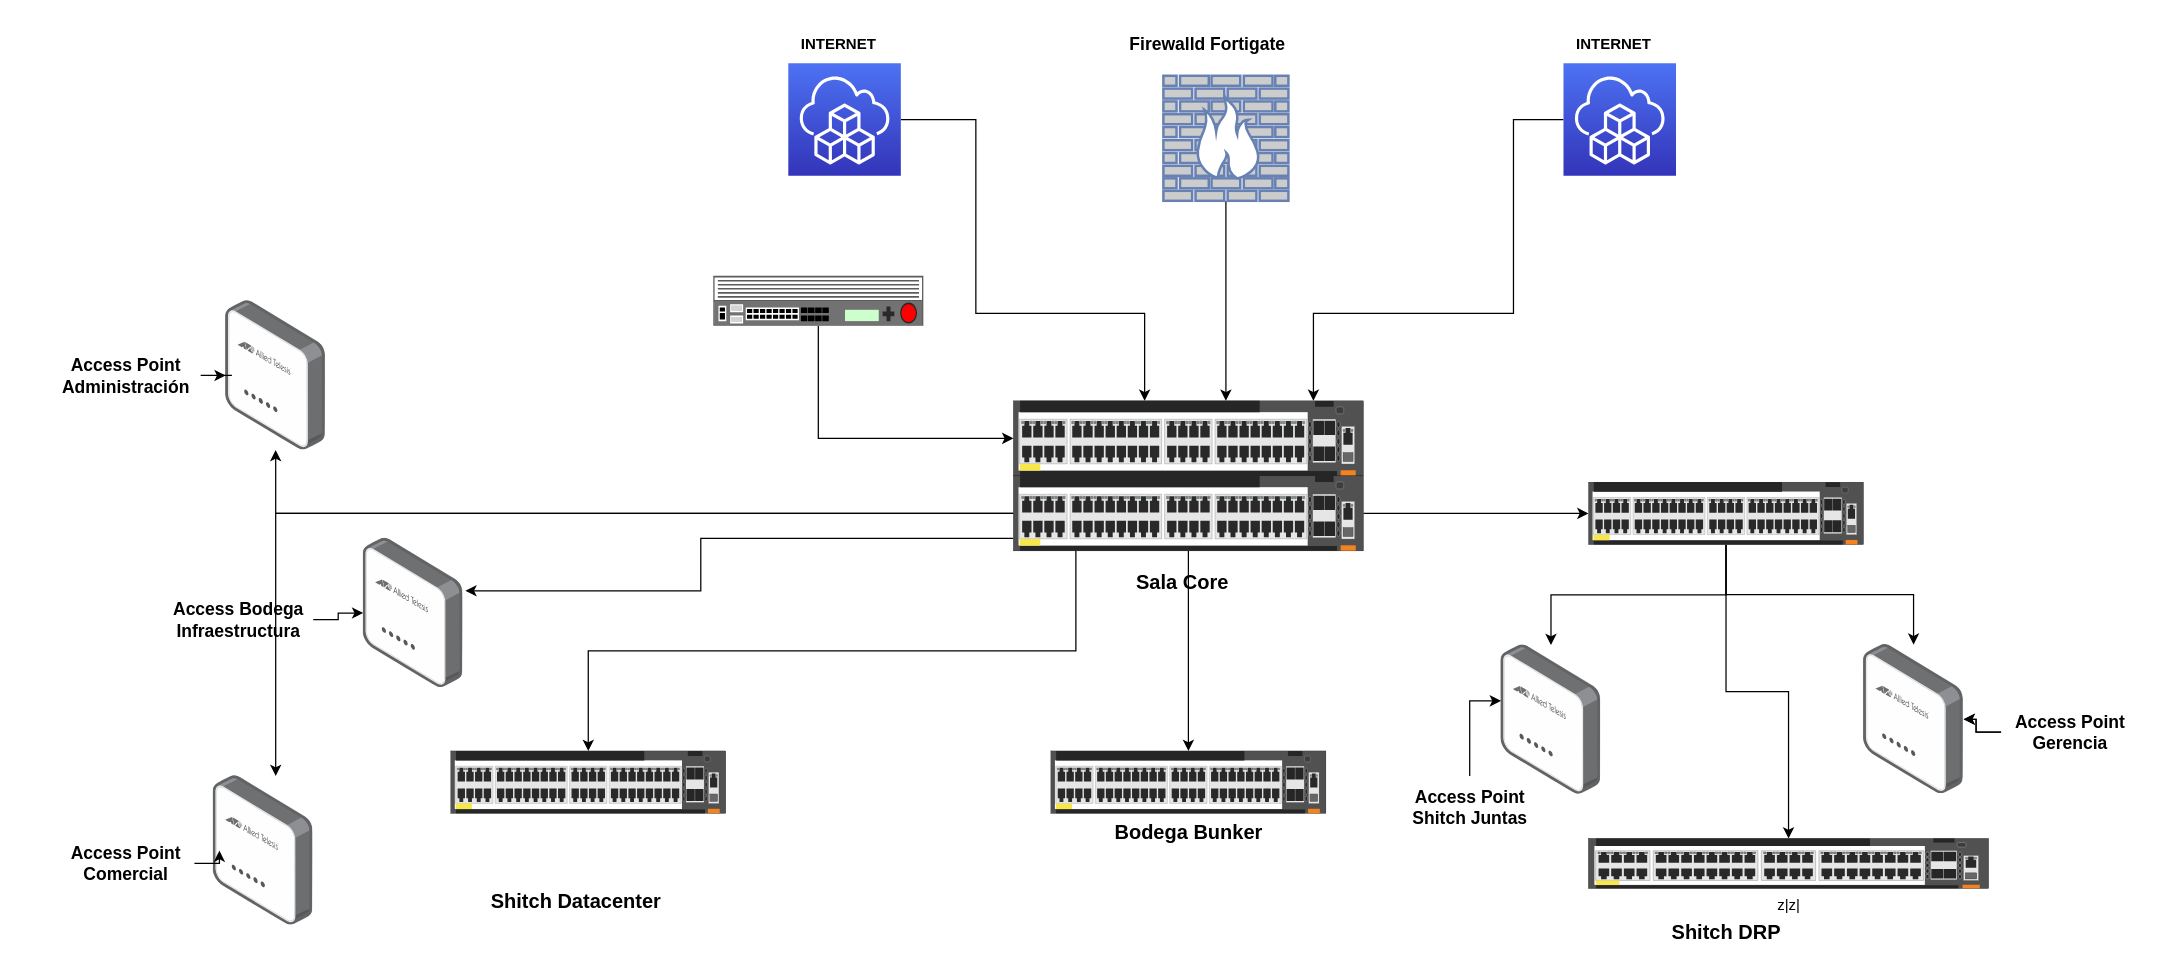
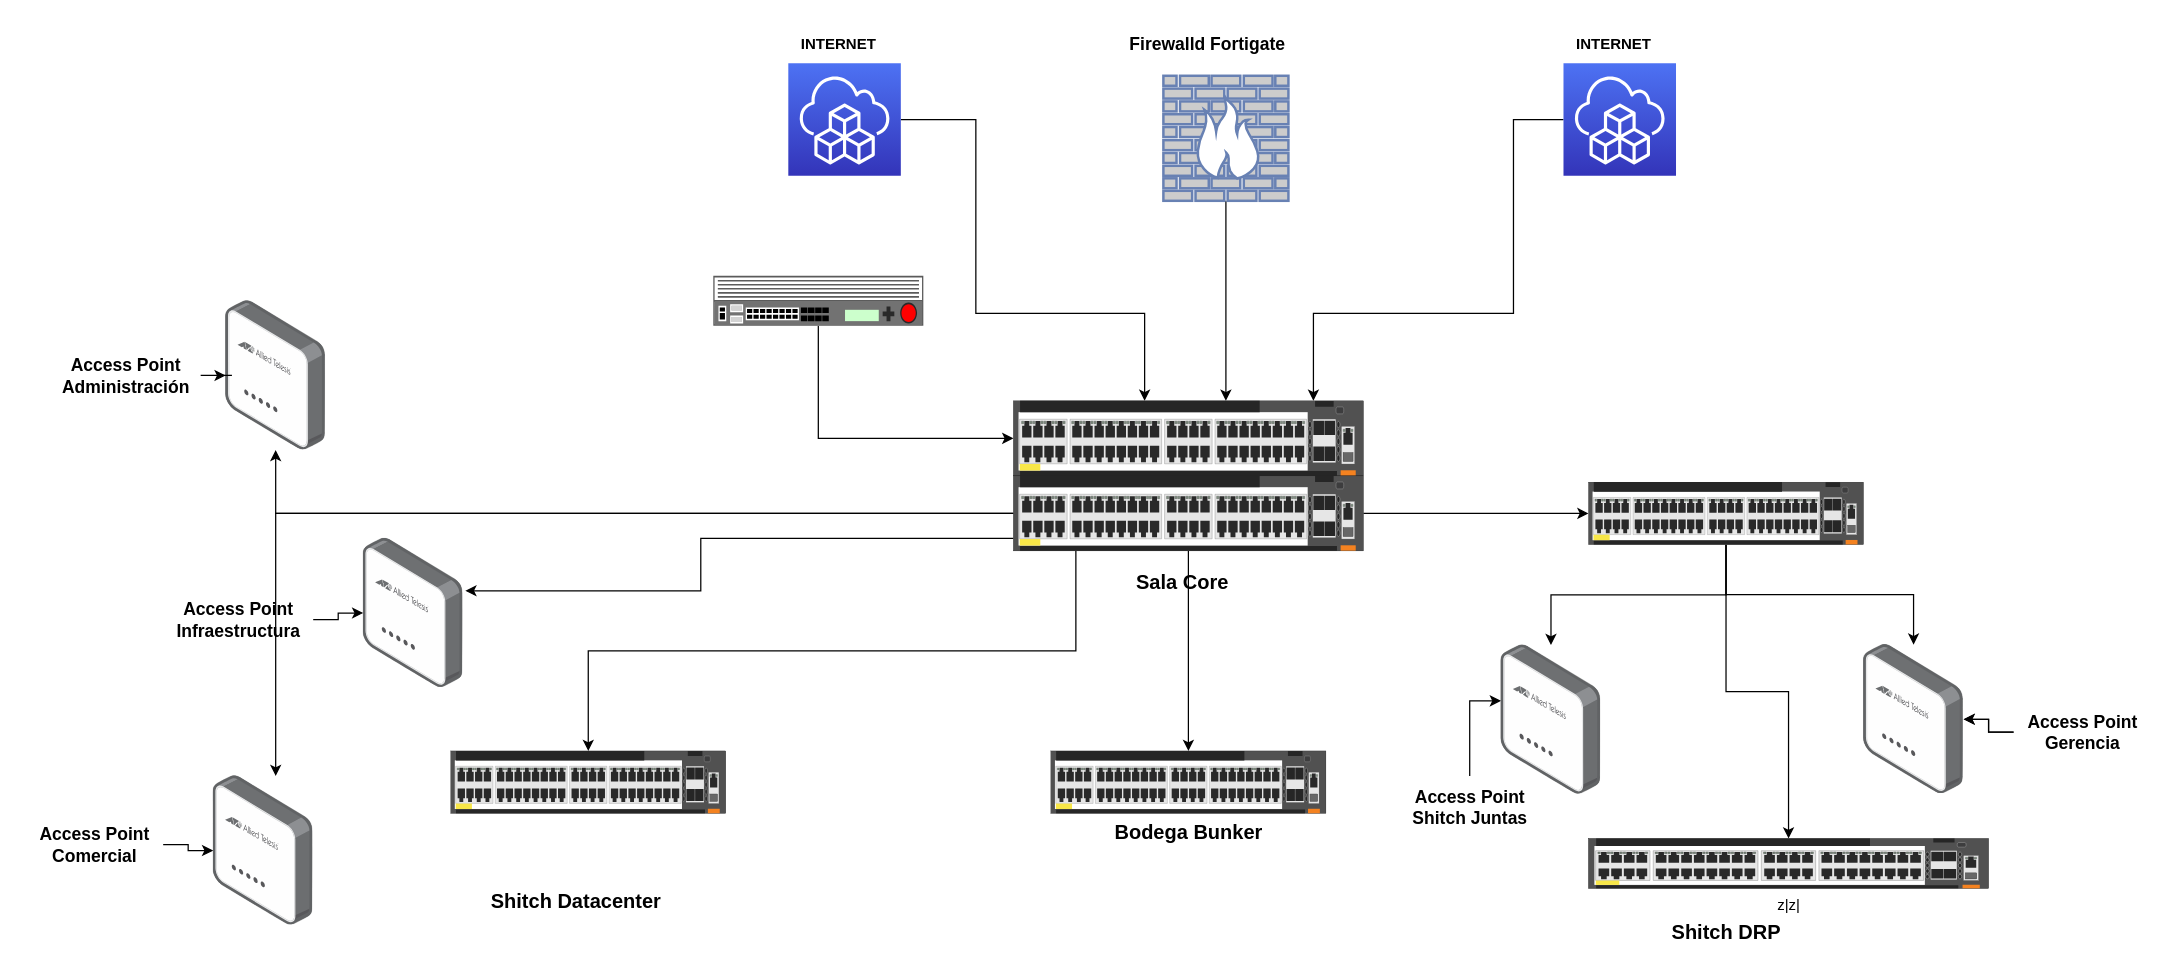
node "Access Bodega Infraestructura": label "Access Bodega Infraestructura" -> "Access Point Infraestructura"
node "Access Point Gerencia": moved (2069, 732) -> (2082, 732)
node "Access Point Comercial": moved (126, 863) -> (94, 844)
